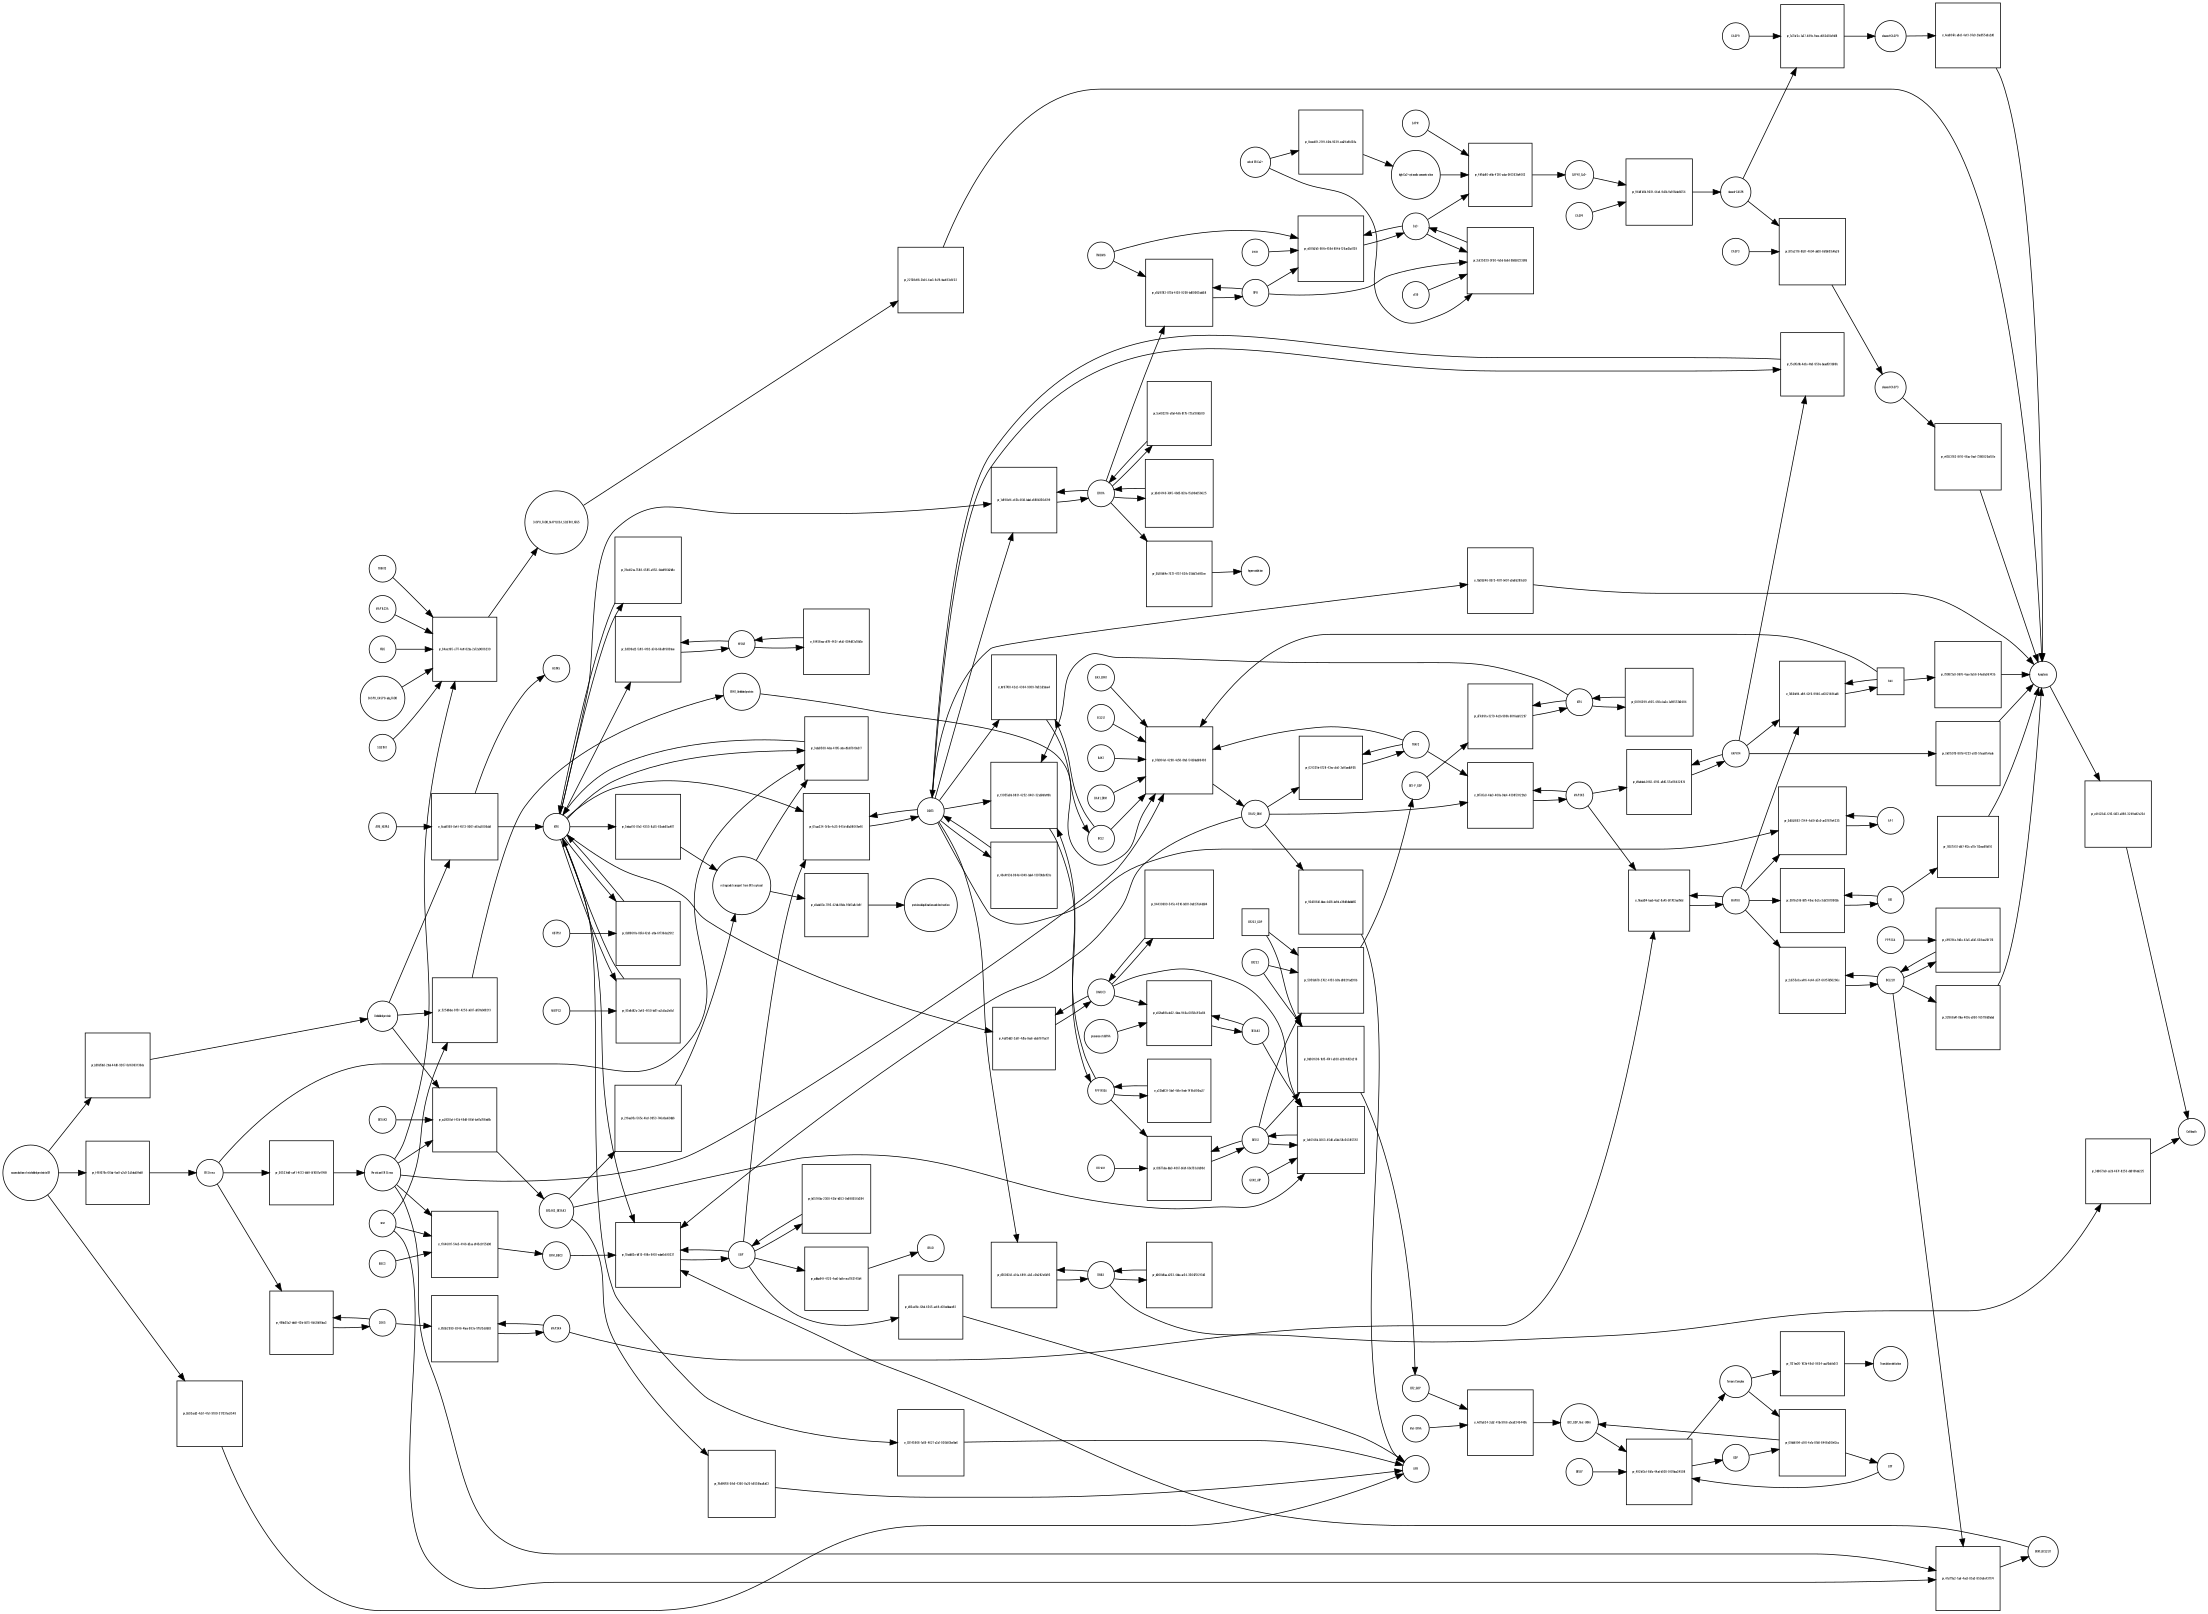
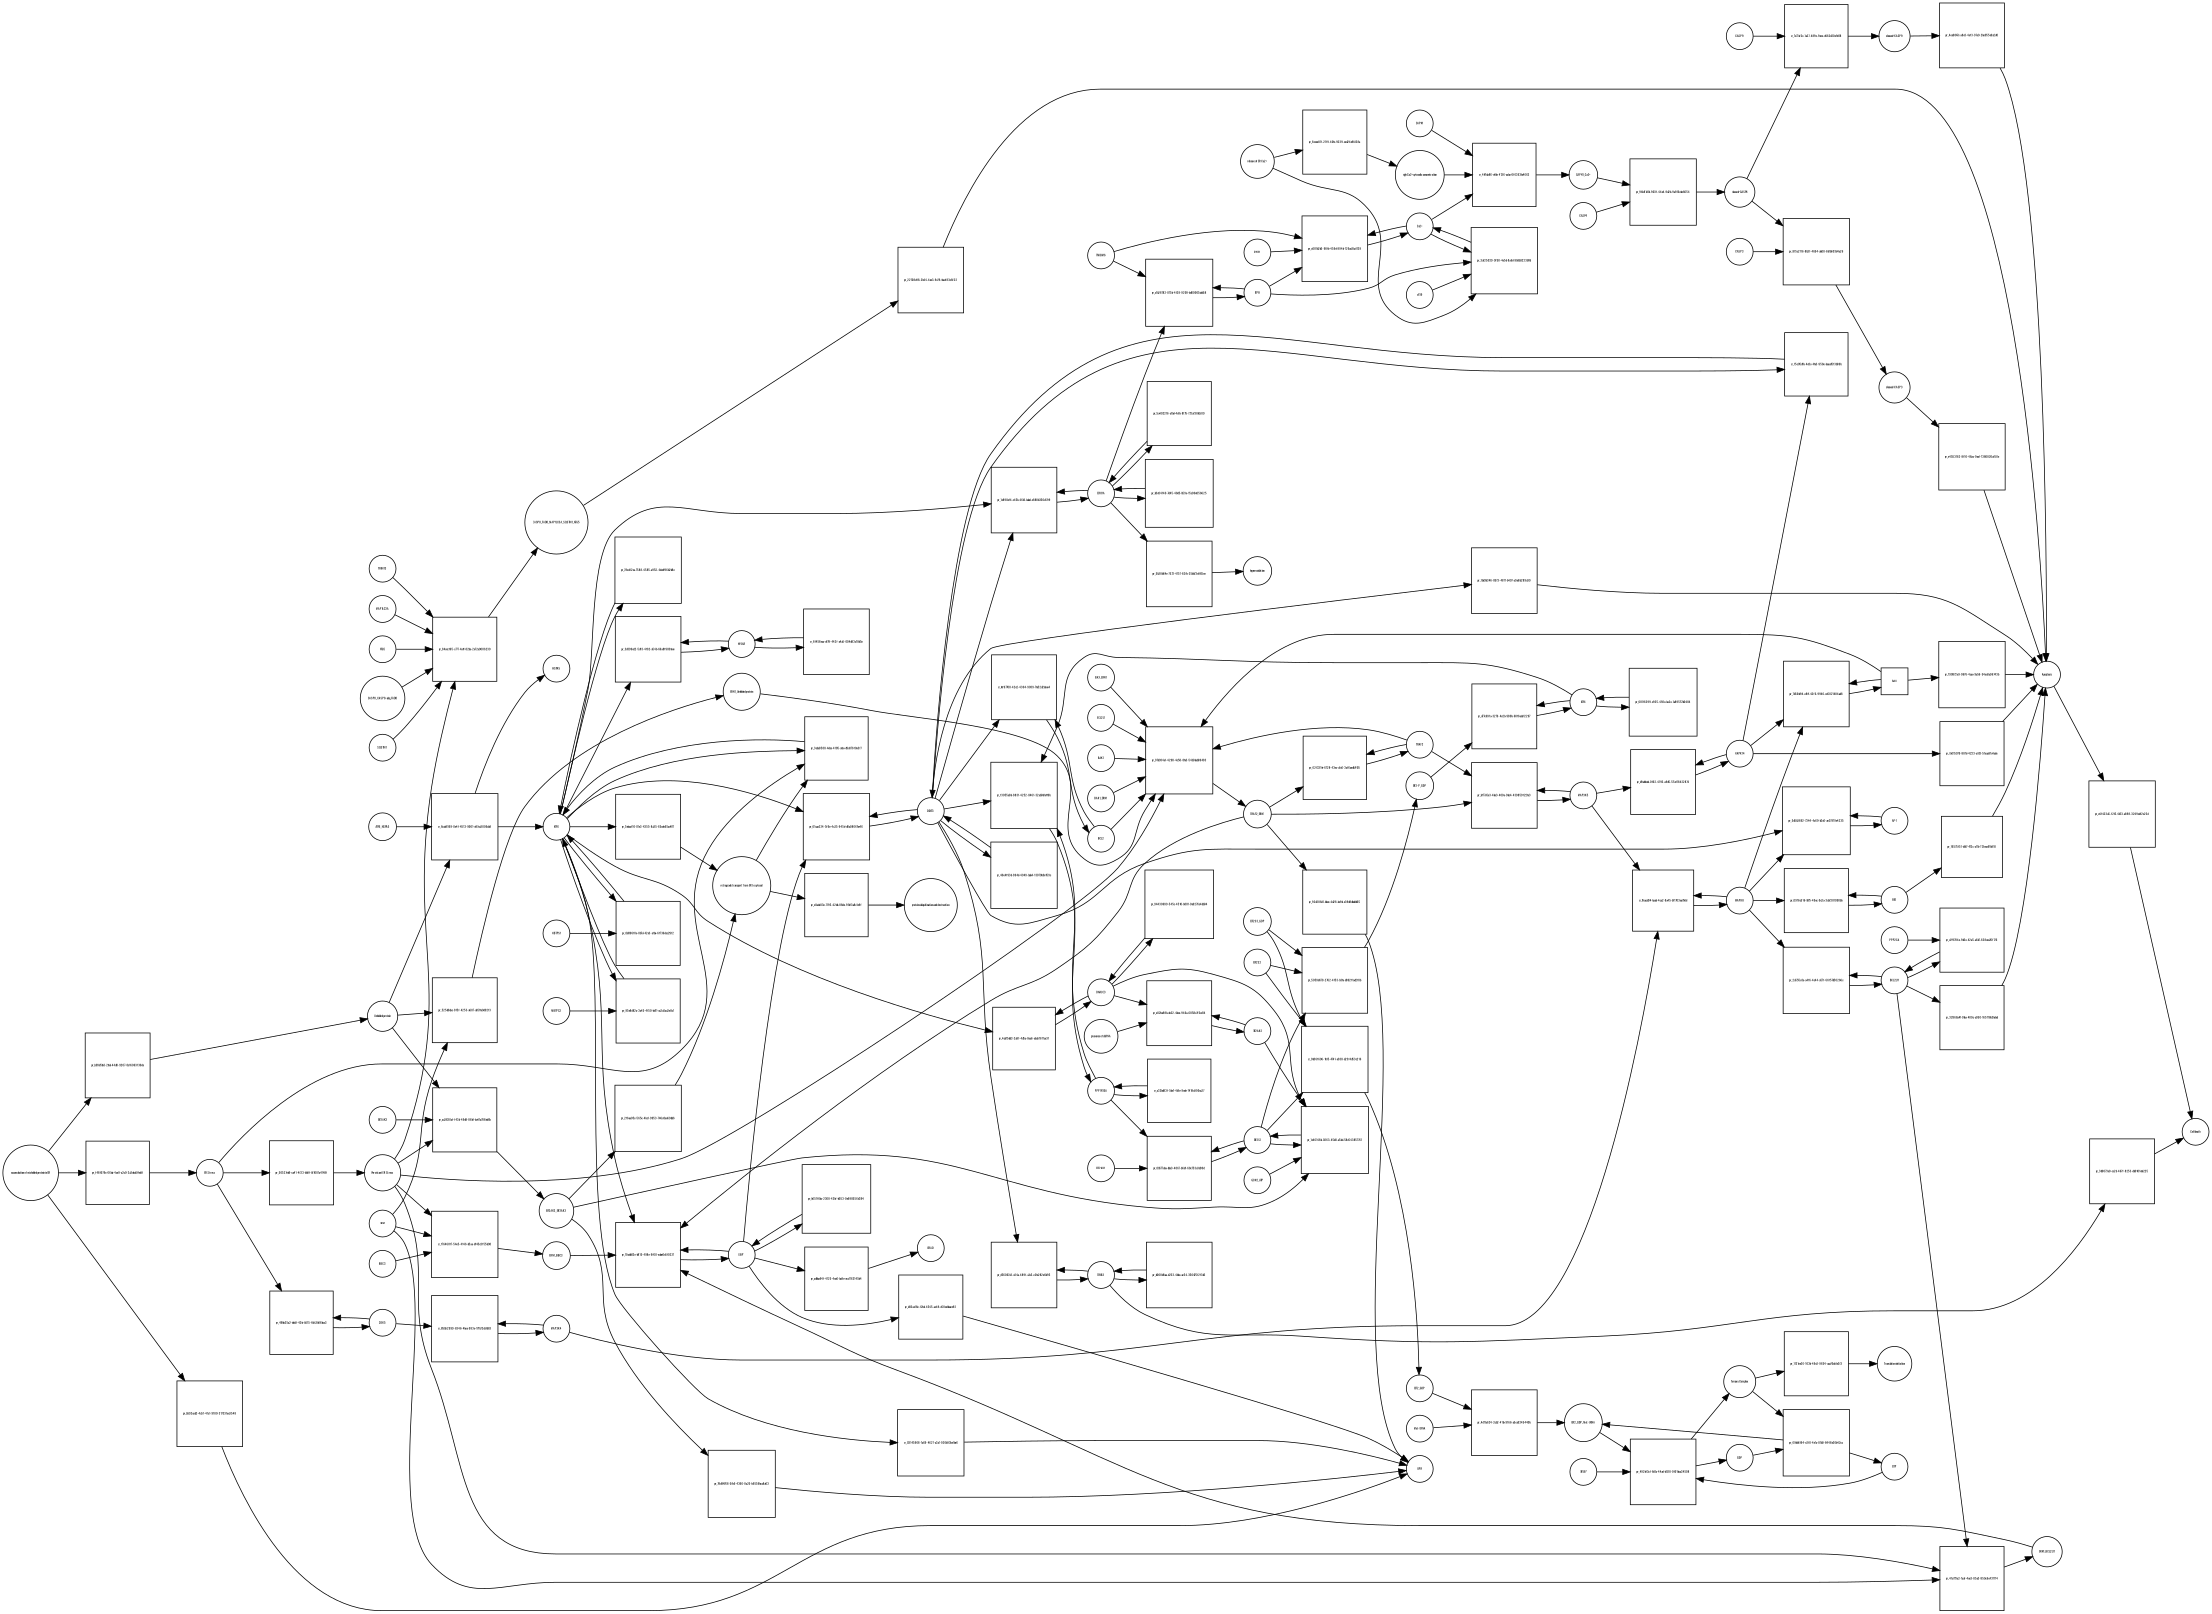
node "ceb of ER Ca2+": label "ceb of ER Ca2+" -> "release of ER Ca2+"
node "EIF2S3_GDP": shape square -> circle
